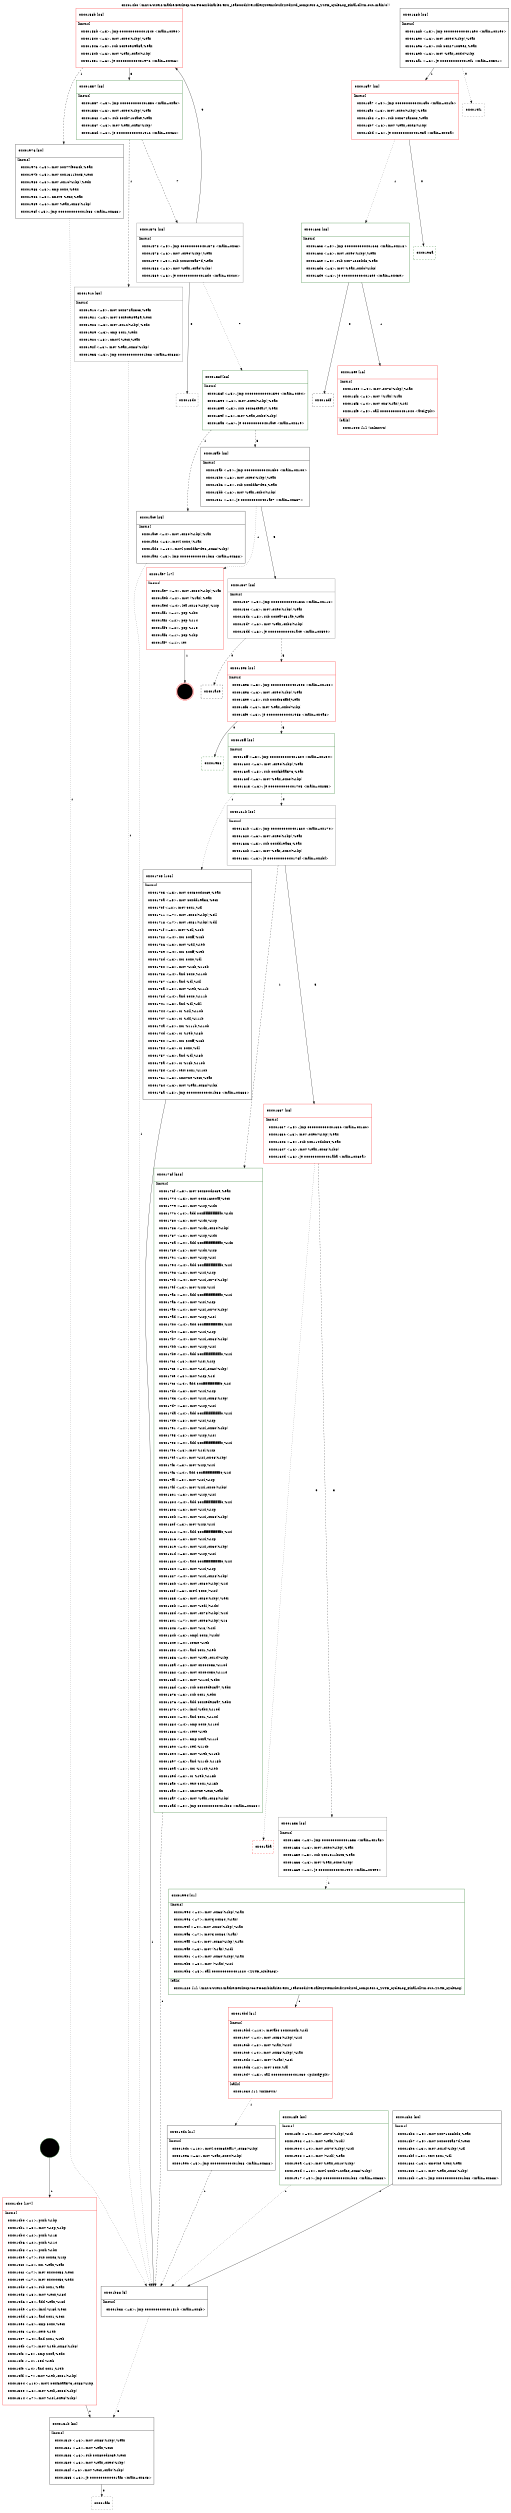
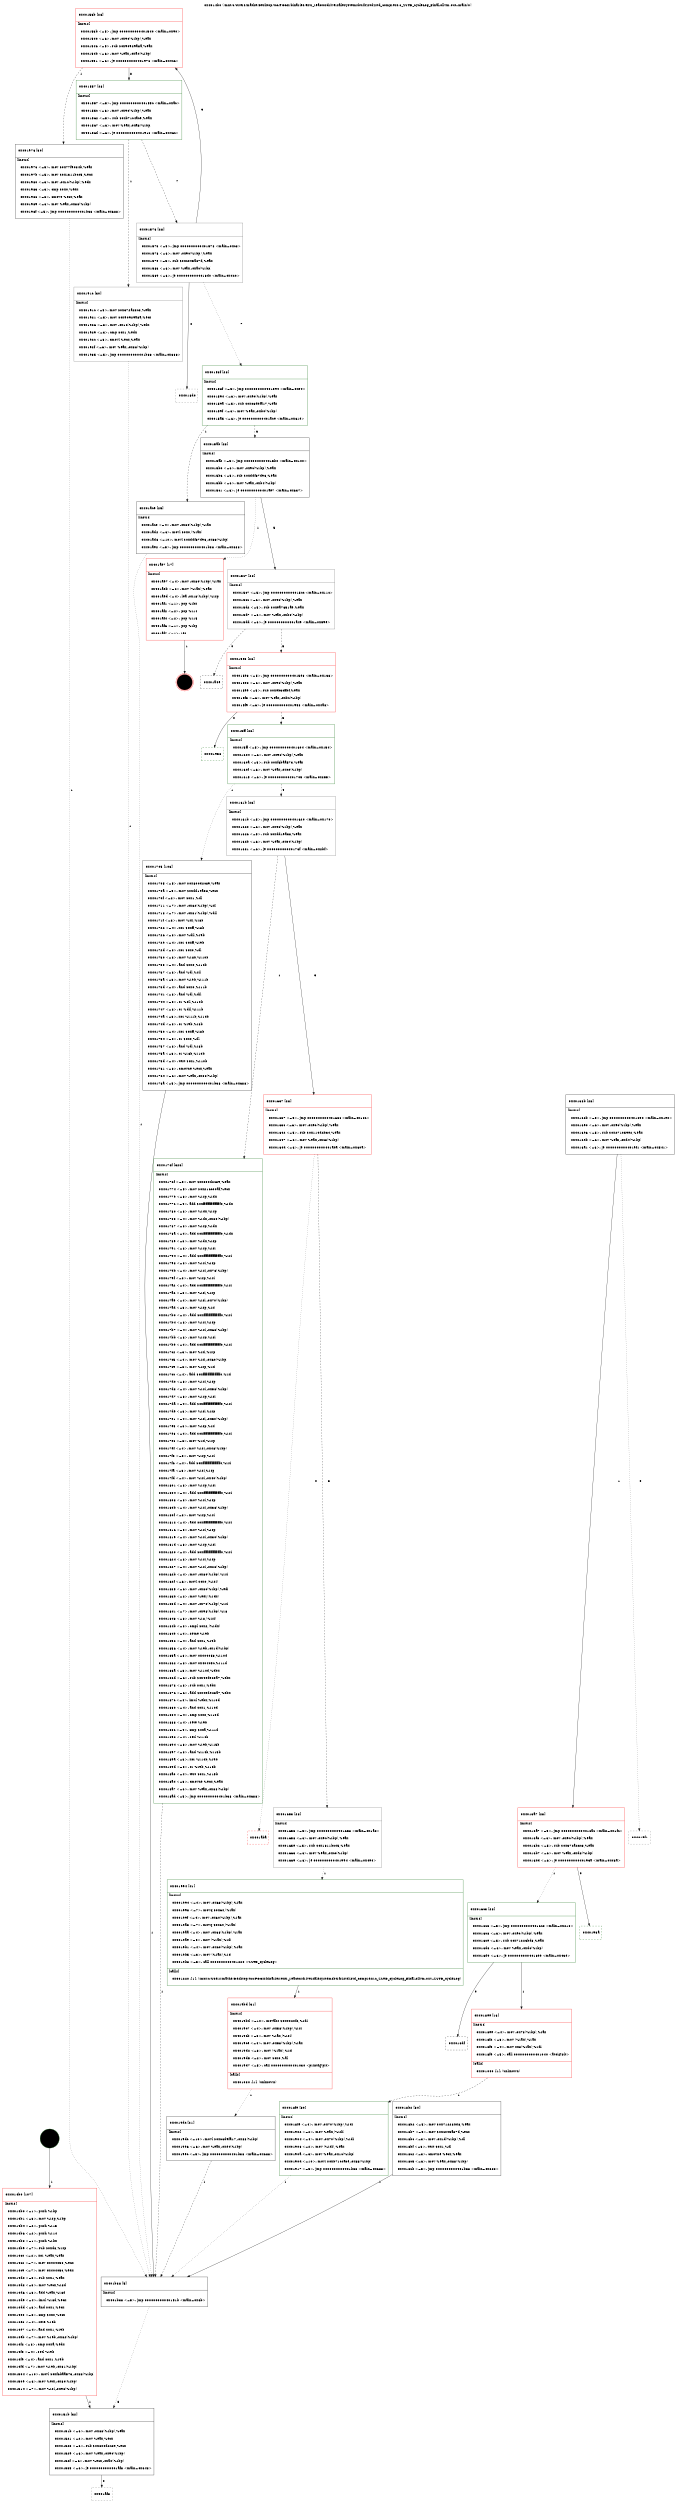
edge "0x4018ee [16]" -> "0x4018fe [30]": added, label "1"
